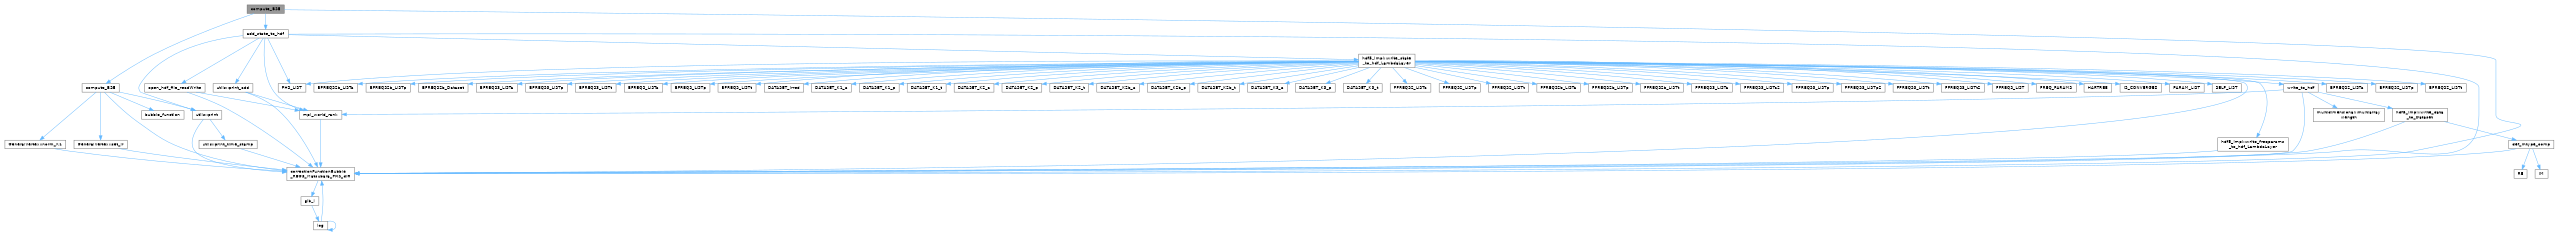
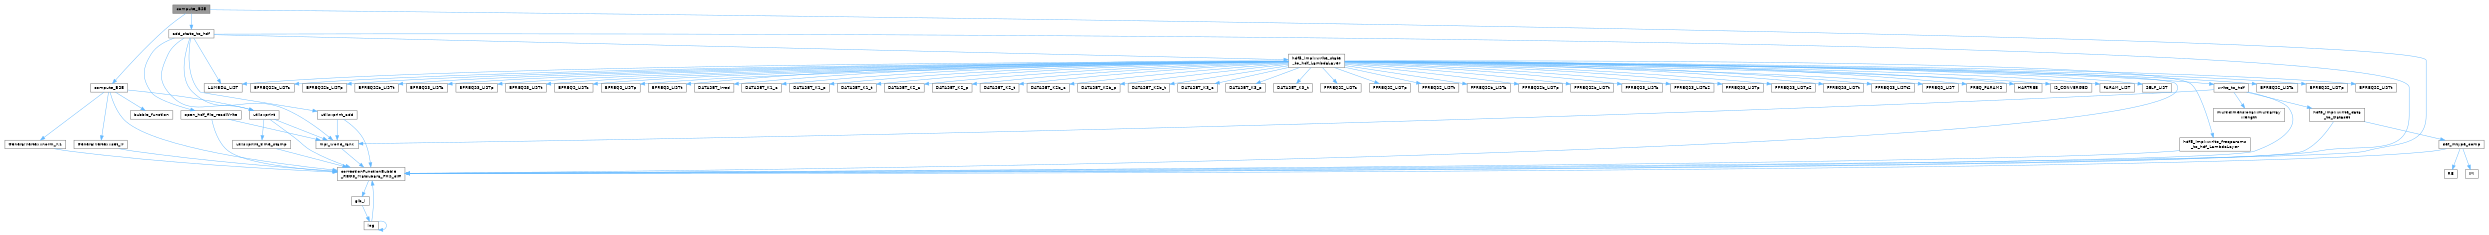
node "PHS_LIST": label "PHS_LIST" -> "LAMBDA_LIST"
node "BFREQS2b_Dataset": label "BFREQS2b_Dataset" -> "BFREQS2b_LISTt"
edge "utils::print" -> "mpi_world_rank": added
